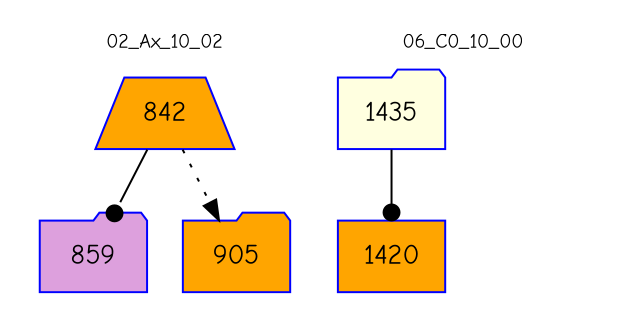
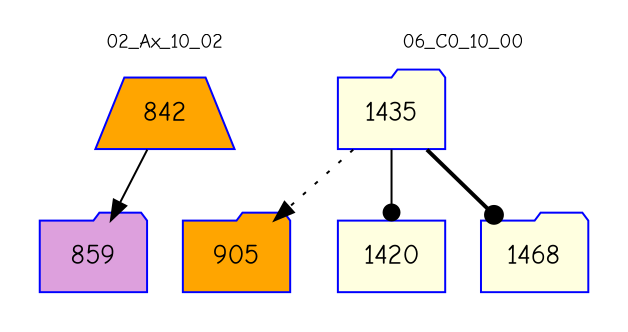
edge "842" -> "859": arrowhead dot -> normal
edge "842" -> "905": now "1435" -> "905"
node "1420": fillcolor orange -> lightyellow
node "1468": added
